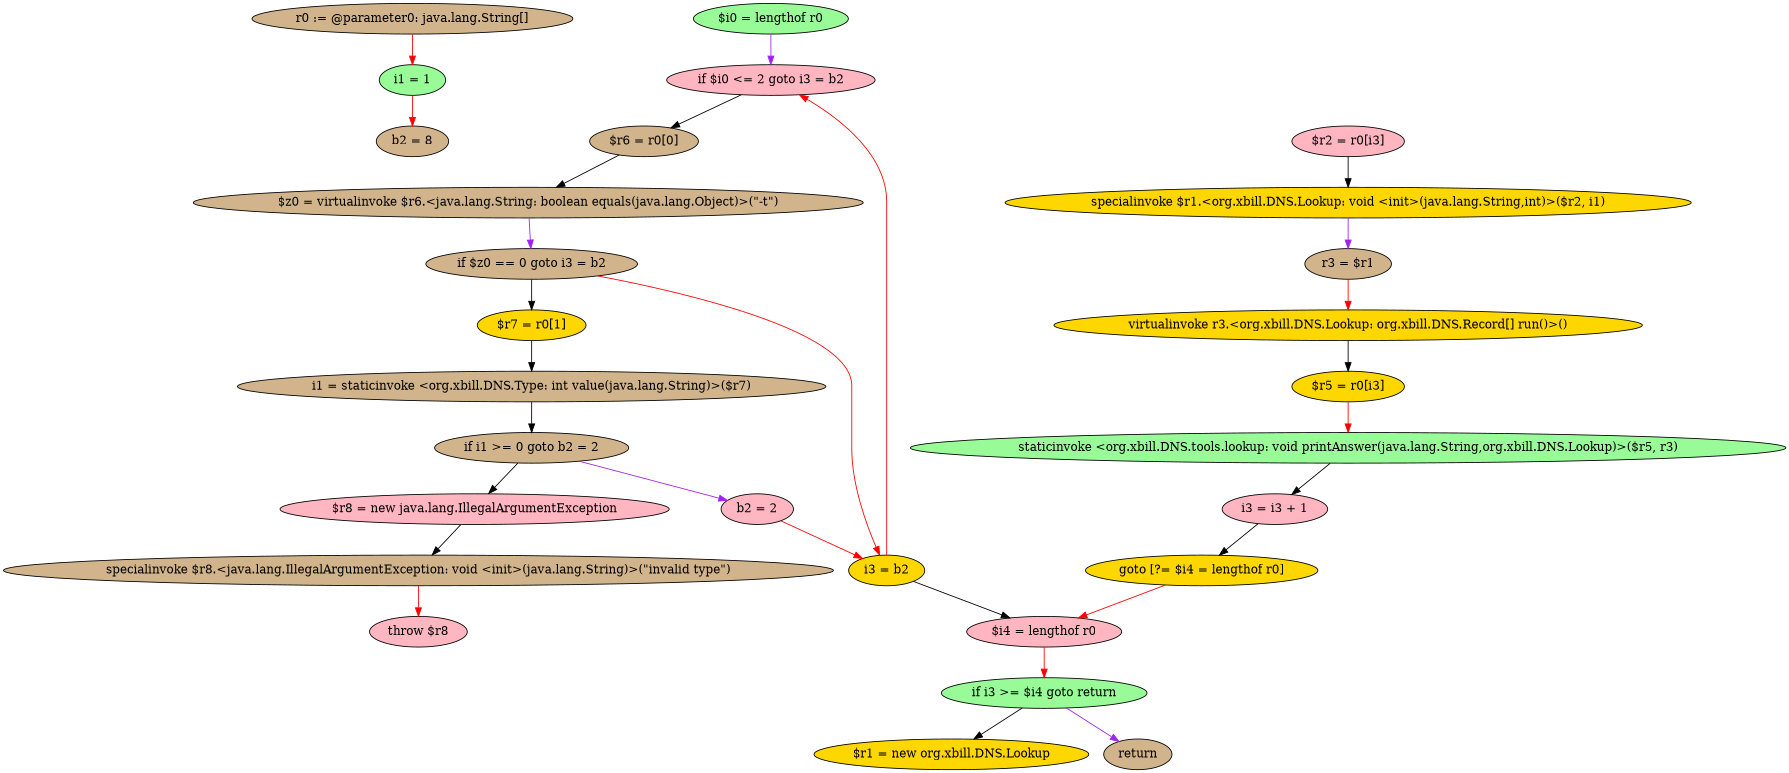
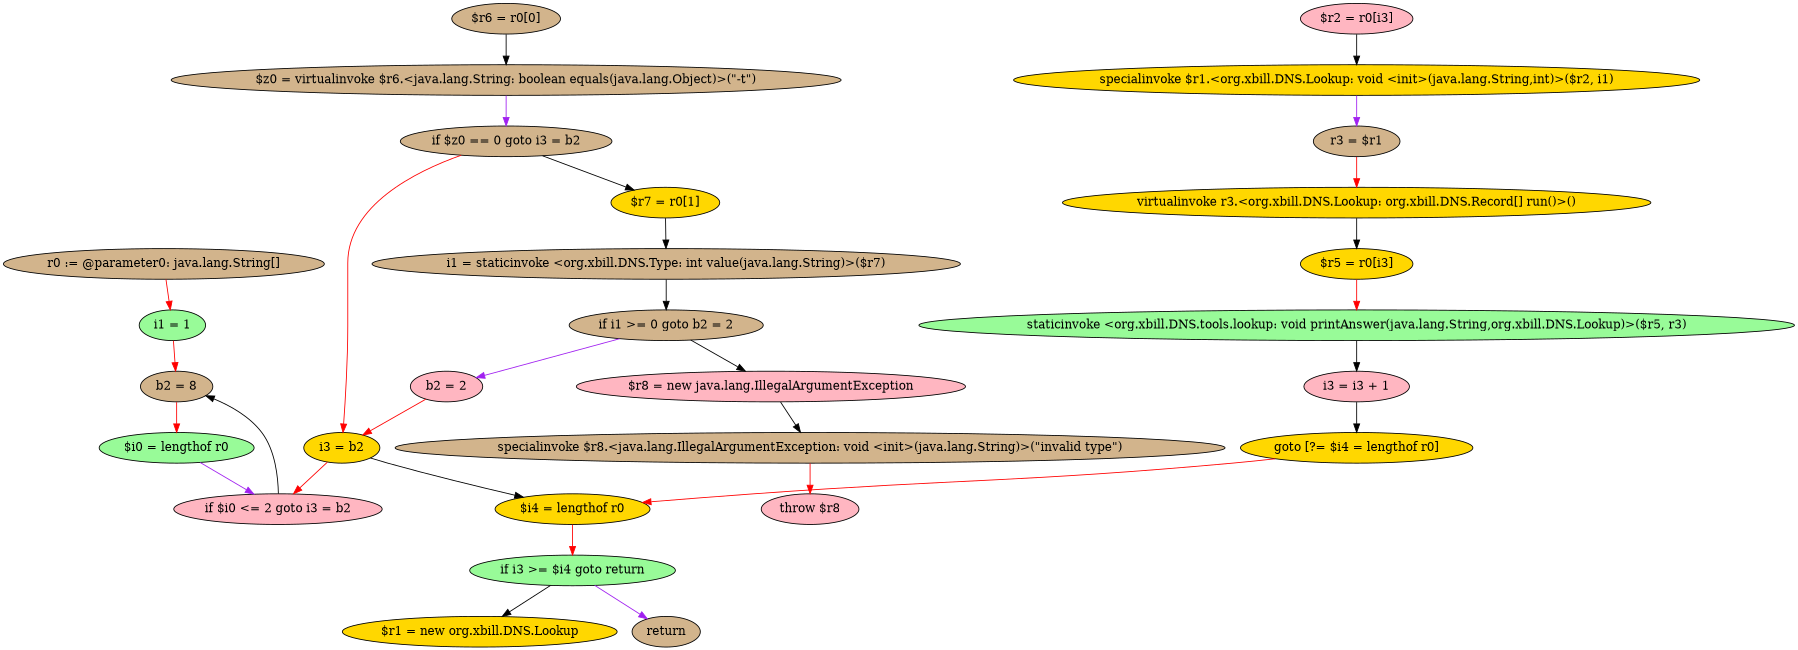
edge "if $i0 <= 2 goto i3 = b2" -> "$r6 = r0[0]": now "if $i0 <= 2 goto i3 = b2" -> "b2 = 8"
edge "b2 = 8" -> "$i0 = lengthof r0": added
node "$i4 = lengthof r0": fillcolor lightpink -> gold
